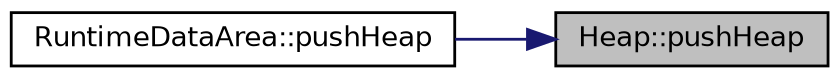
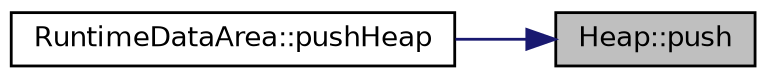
node "Heap::pushHeap": label "Heap::pushHeap" -> "Heap::push"
